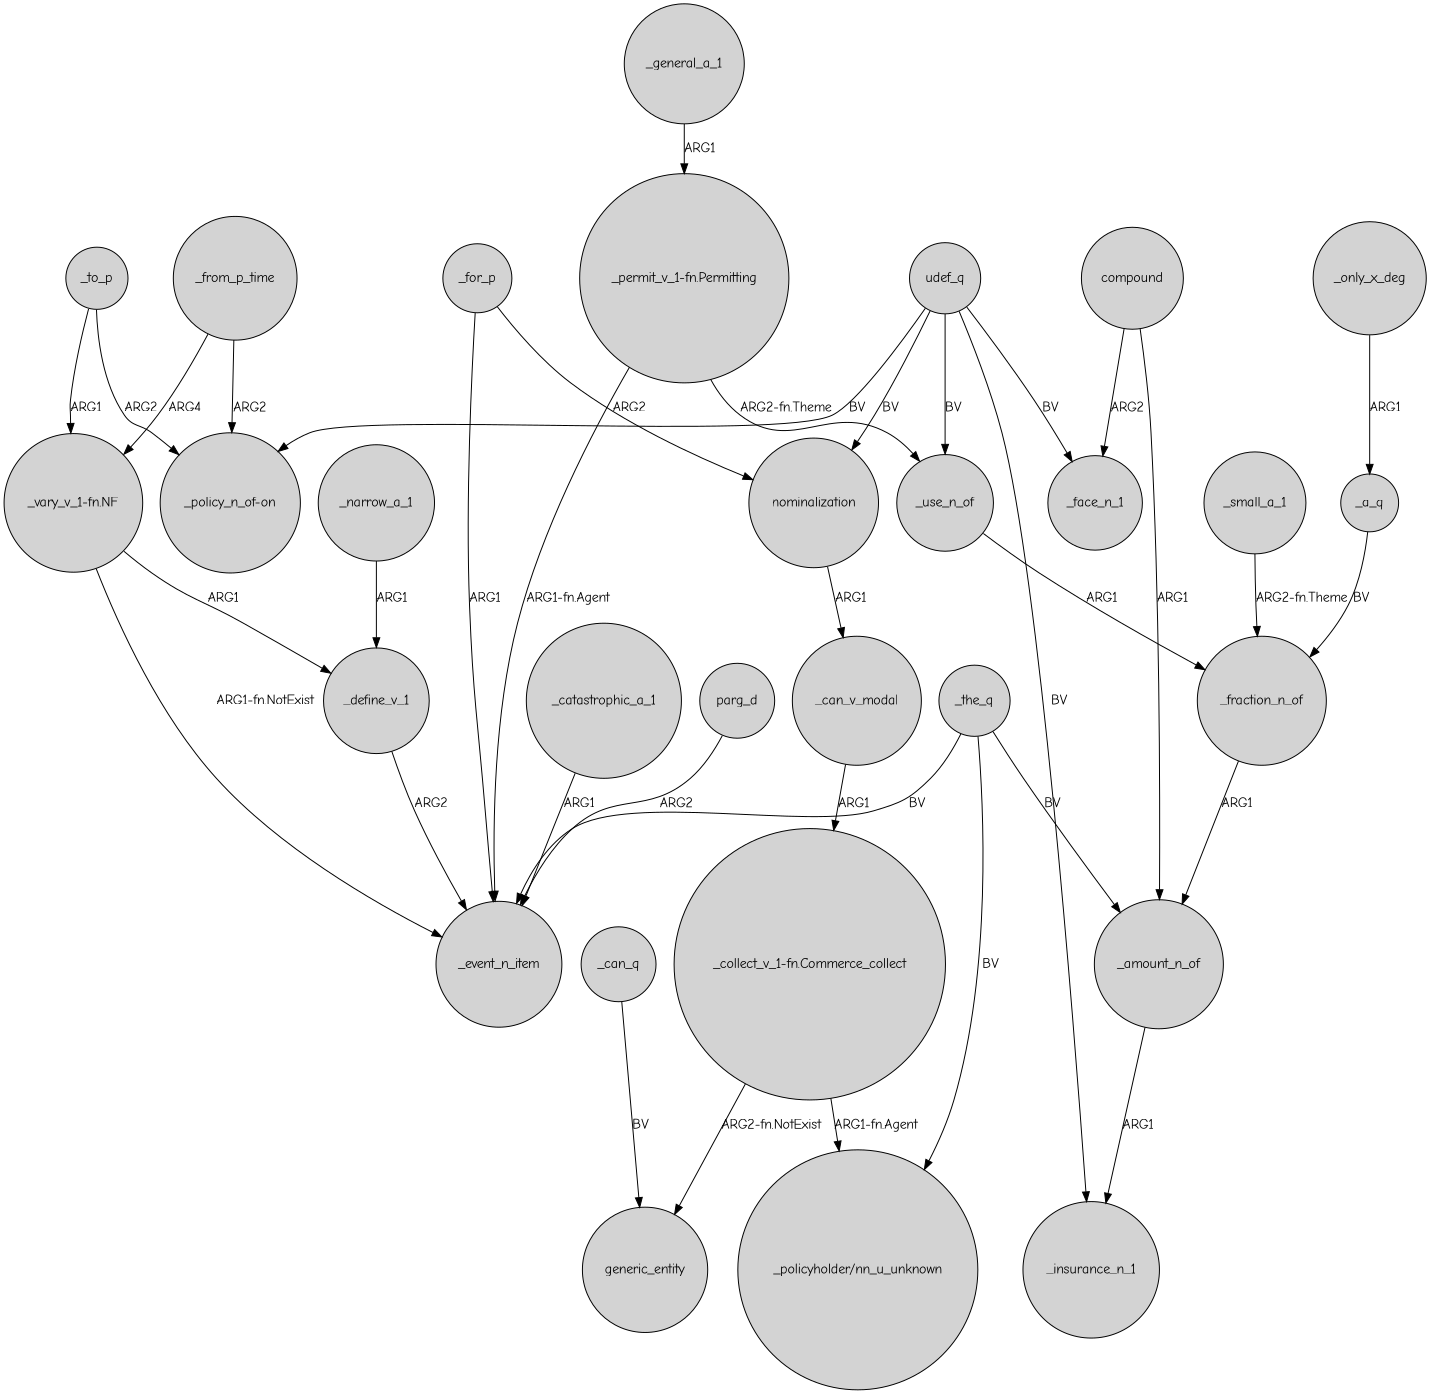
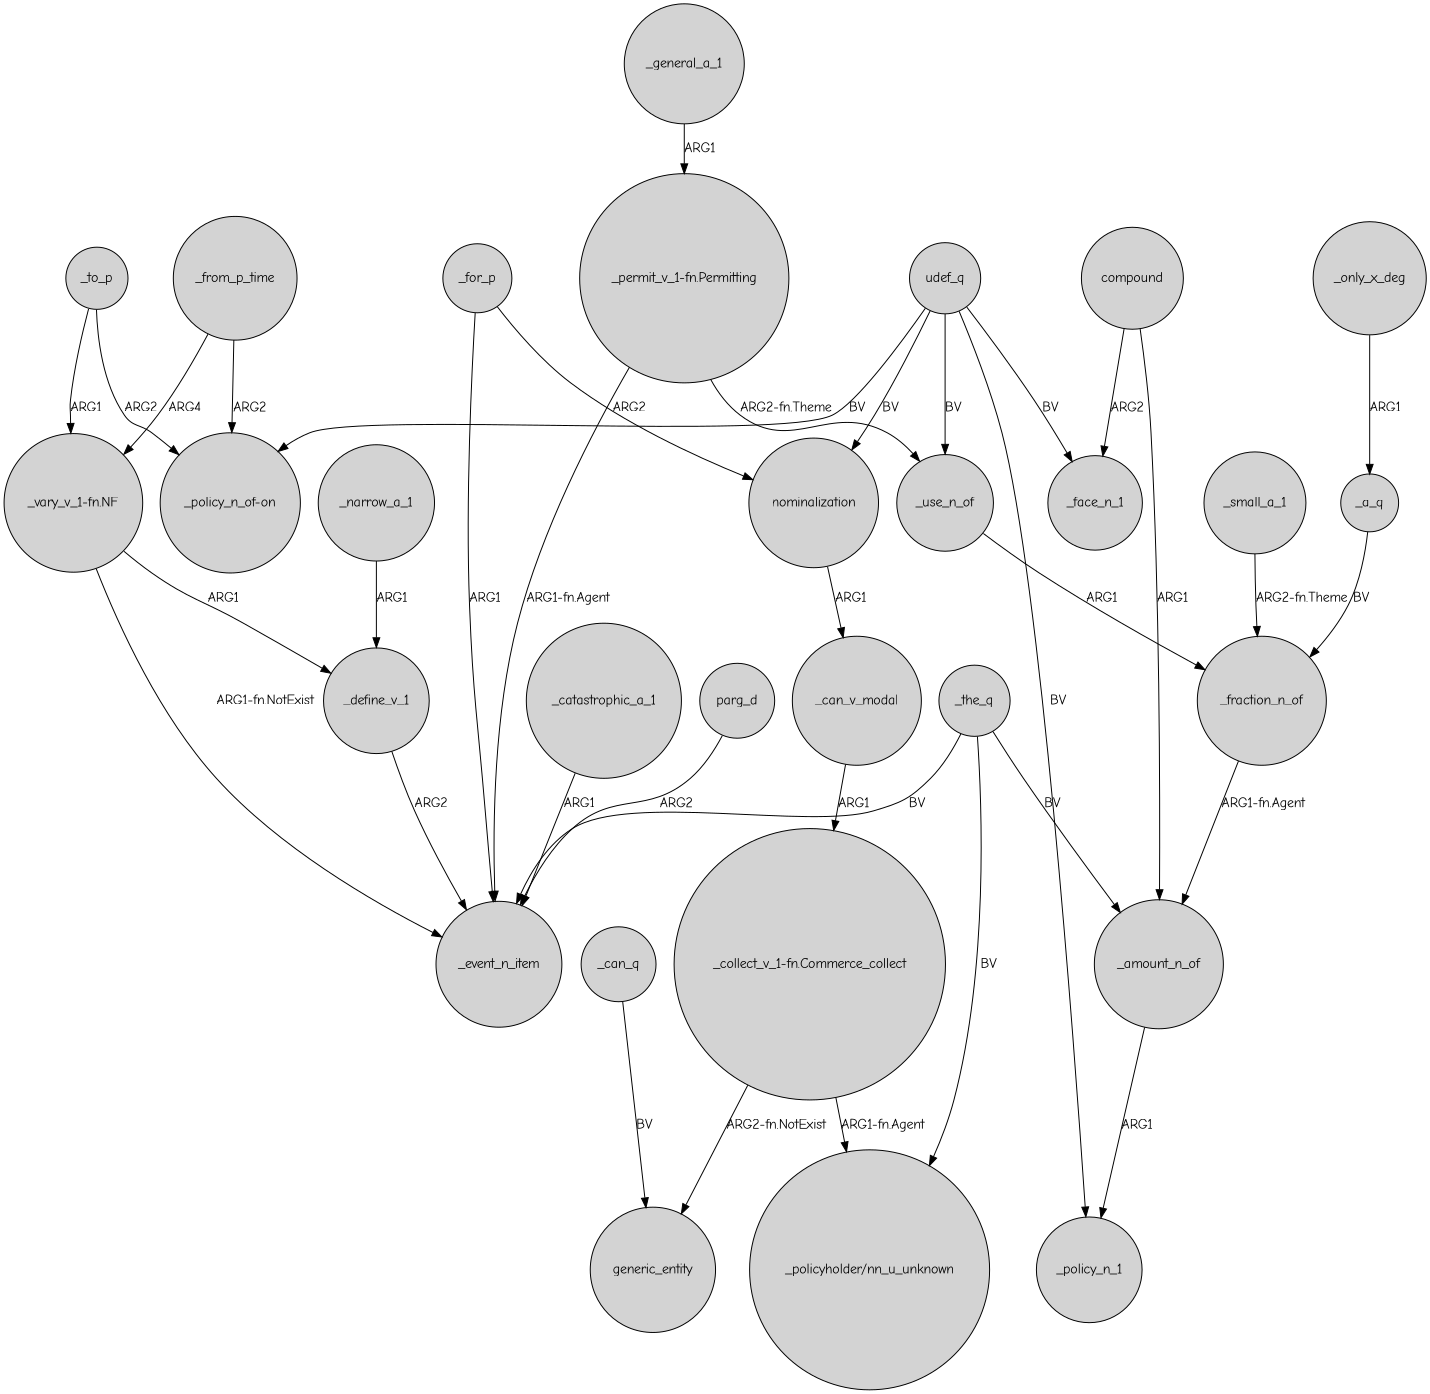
edge "_fraction_n_of" -> "_amount_n_of": label "ARG1" -> "ARG1-fn.Agent"
node "_insurance_n_1": label "_insurance_n_1" -> "_policy_n_1"
